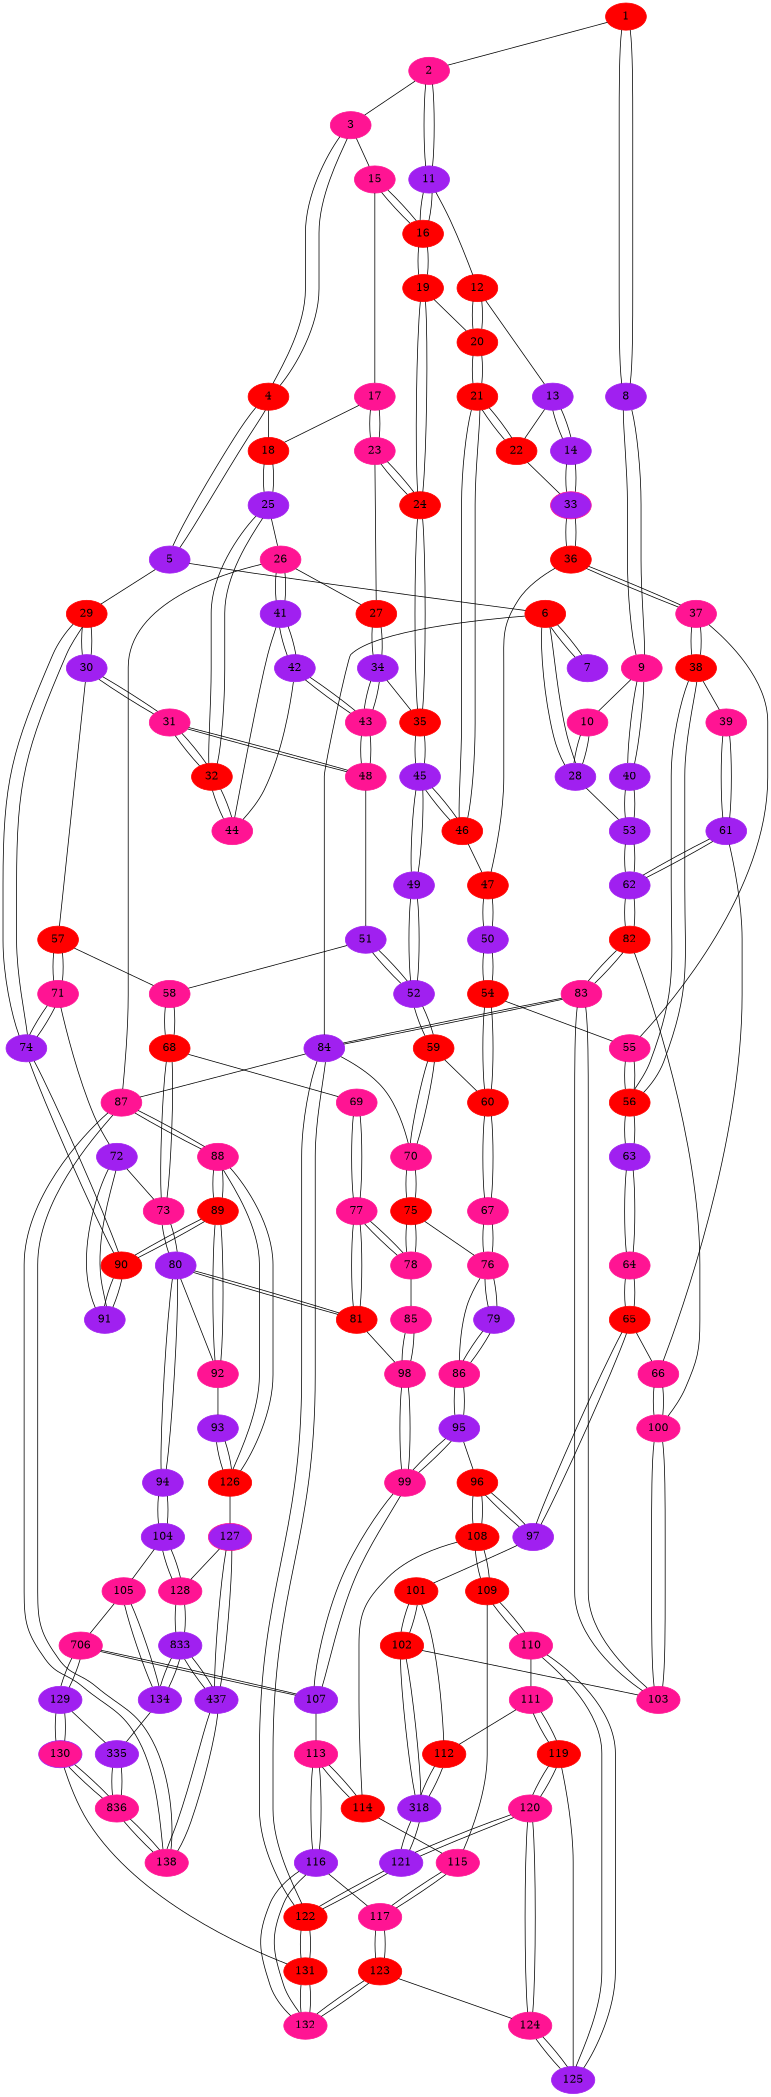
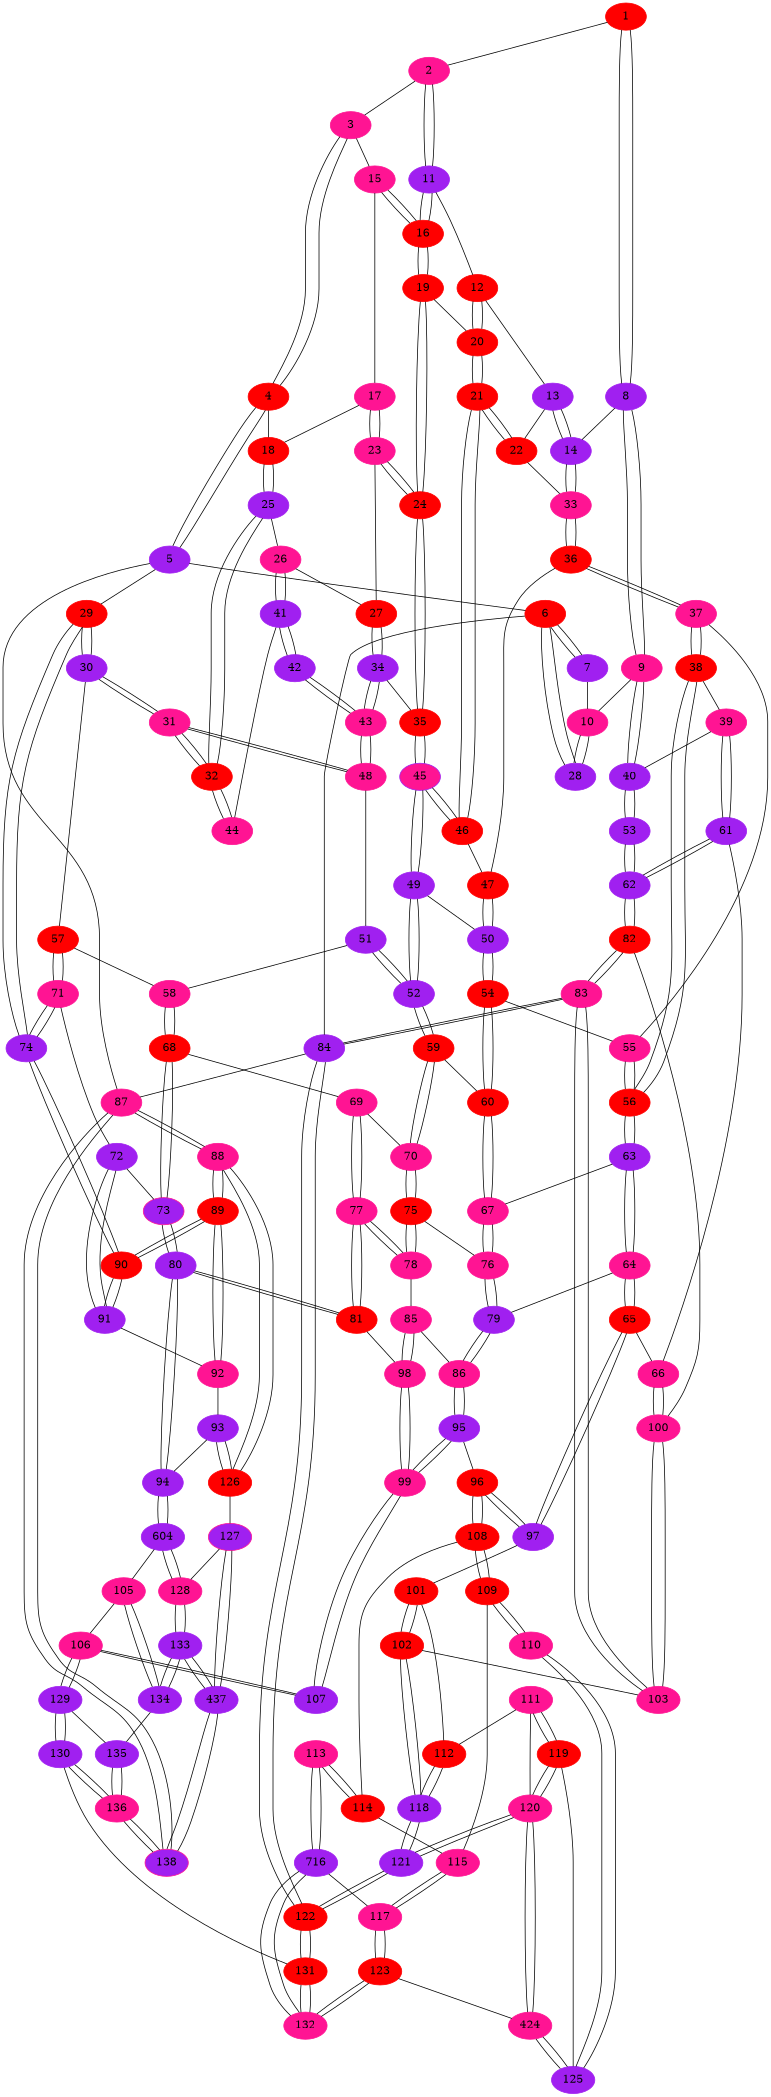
edge "8" -- "14": added
node "33": fillcolor purple -> deeppink
edge "7" -- "10": added
edge "39" -- "40": added
edge "42" -- "44": removed
node "45": fillcolor purple -> deeppink
edge "26" -- "87": now "5" -- "87"
edge "28" -- "53": removed
edge "49" -- "50": added
edge "84" -- "70": now "69" -- "70"
edge "63" -- "67": added
node "73": fillcolor deeppink -> purple
edge "64" -- "79": added
edge "76" -- "86": now "85" -- "86"
edge "80" -- "92": now "91" -- "92"
edge "93" -- "94": added
node "104": label "104" -> "604"
node "706": label "706" -> "106"
node "833": label "833" -> "133"
edge "110" -- "111": now "120" -- "111"
edge "107" -- "113": removed
node "130": fillcolor deeppink -> purple
node "335": label "335" -> "135"
node "836": label "836" -> "136"
node "318": label "318" -> "118"
node "138": fillcolor deeppink -> purple
node "116": label "116" -> "716"
node "124": label "124" -> "424"
